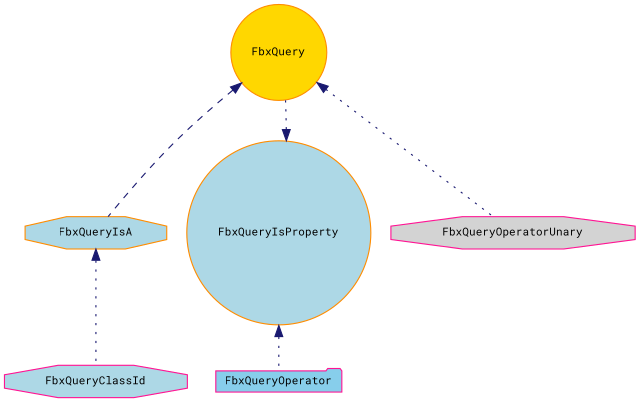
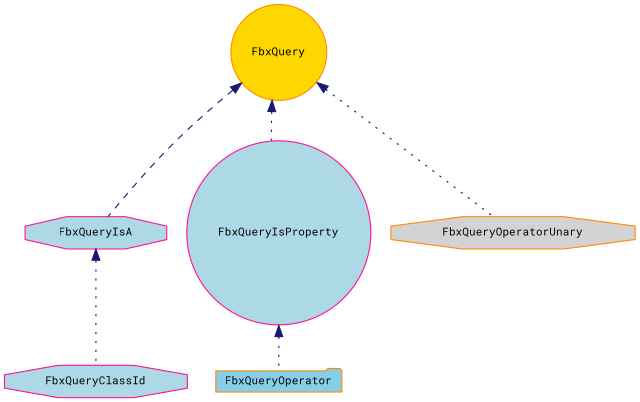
edge "FbxQuery" -> "FbxQueryIsProperty": reversed
node "FbxQueryIsA": color darkorange -> deeppink
node "FbxQueryIsProperty": color darkorange -> deeppink
node "FbxQueryOperatorUnary": color deeppink -> darkorange
node "FbxQueryOperator": color deeppink -> darkorange
